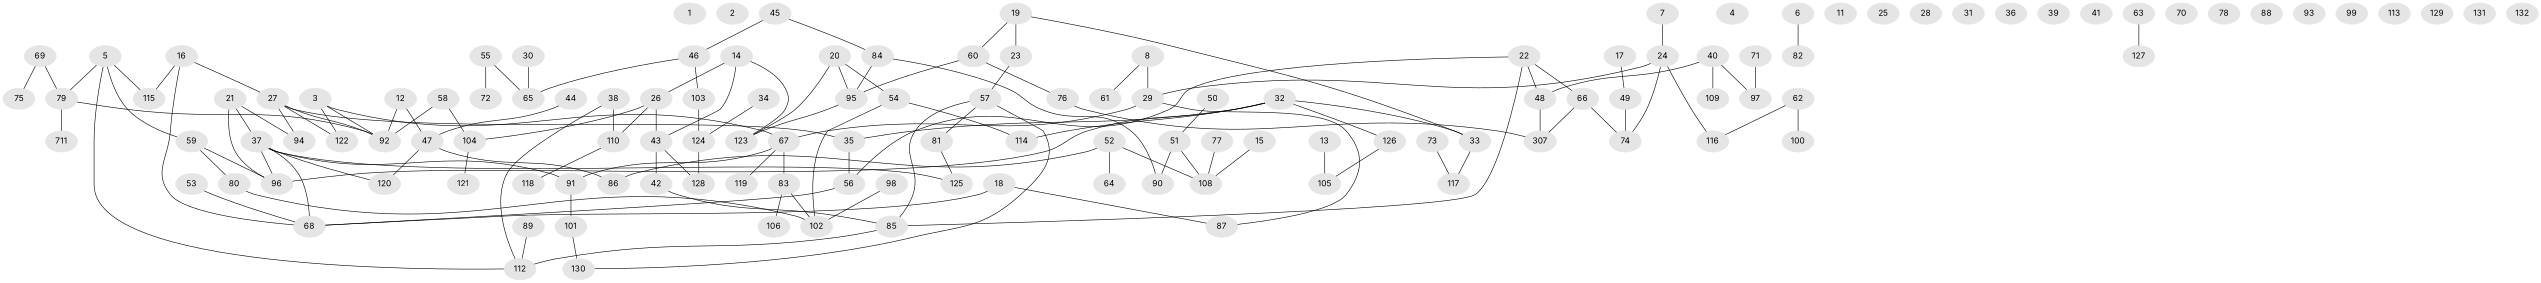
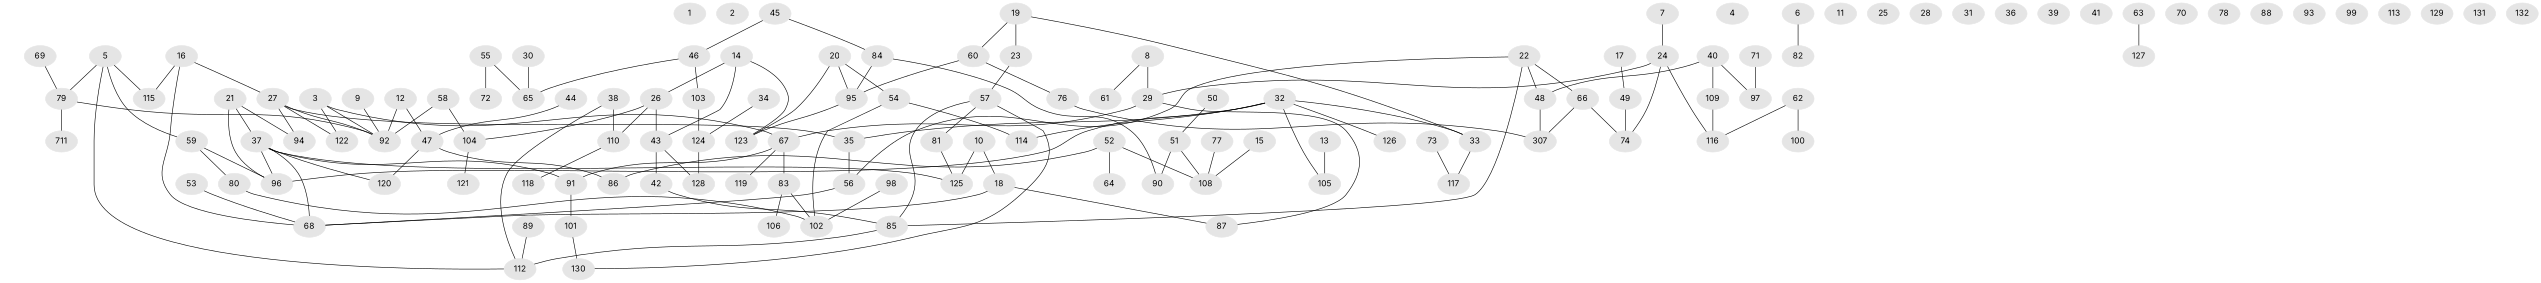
node "75": removed
node "9": added
edge "109" -- "116": added
node "10": added
edge "126" -- "105": now "32" -- "105"
